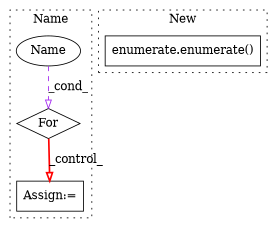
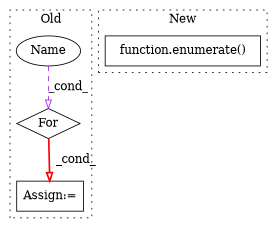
cluster "Name": label "Name" -> "Old"
node "enumerate.enumerate()": label "enumerate.enumerate()" -> "function.enumerate()"
edge "For" -> "Assign:=": label "_control_" -> "_cond_"
